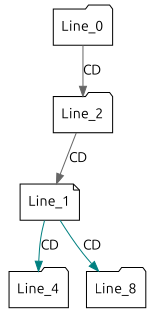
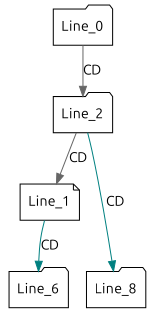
edge "Line_1" -> "Line_8": now "Line_2" -> "Line_8"
node "Line_4": label "Line_4" -> "Line_6"
